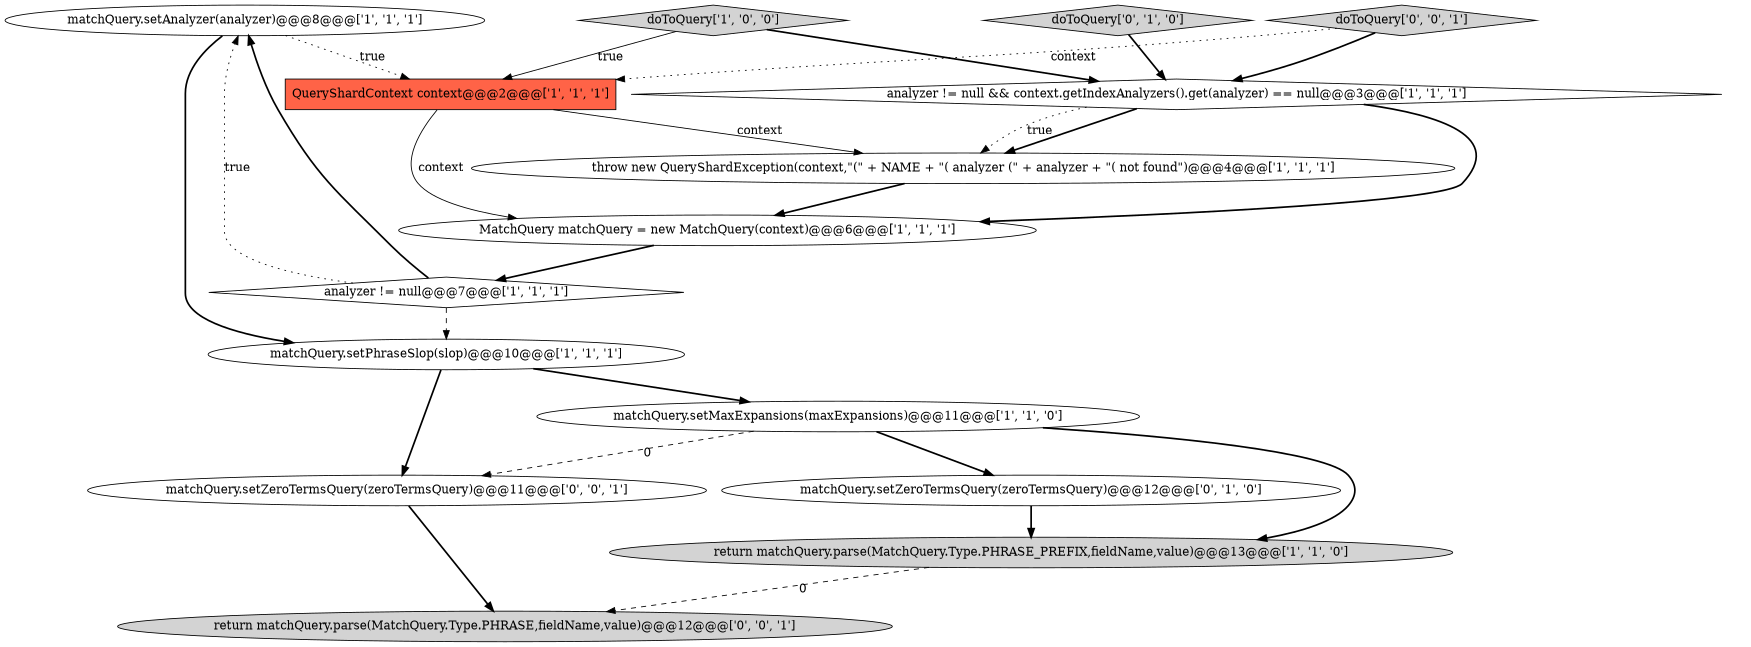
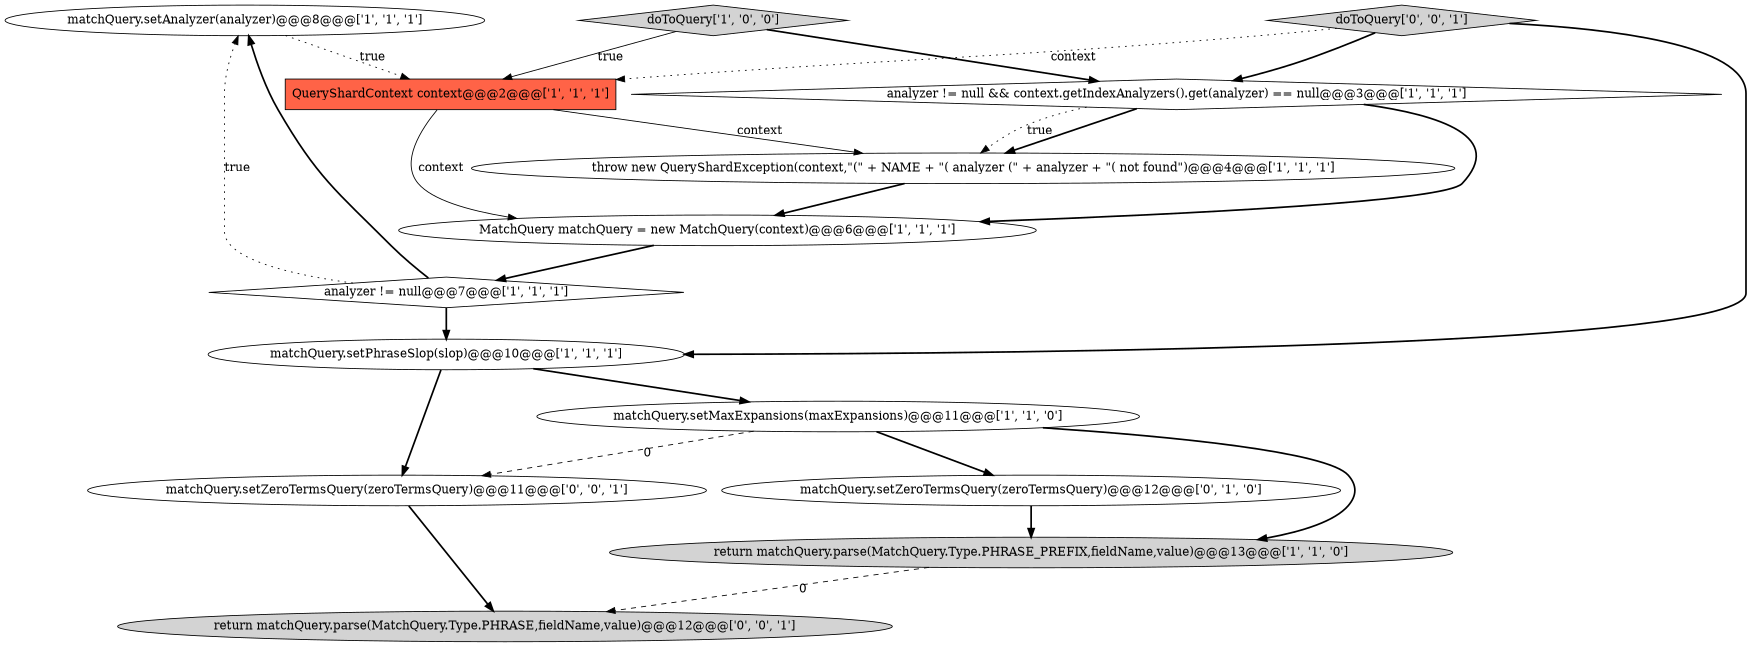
node "doToQuery['0', '1', '0']": removed
edge "matchQuery.setAnalyzer(analyzer)@@@8@@@['1', '1', '1']" -> "matchQuery.setPhraseSlop(slop)@@@10@@@['1', '1', '1']": now "doToQuery['0', '0', '1']" -> "matchQuery.setPhraseSlop(slop)@@@10@@@['1', '1', '1']"
edge "analyzer != null@@@7@@@['1', '1', '1']" -> "matchQuery.setPhraseSlop(slop)@@@10@@@['1', '1', '1']": style dashed -> bold
